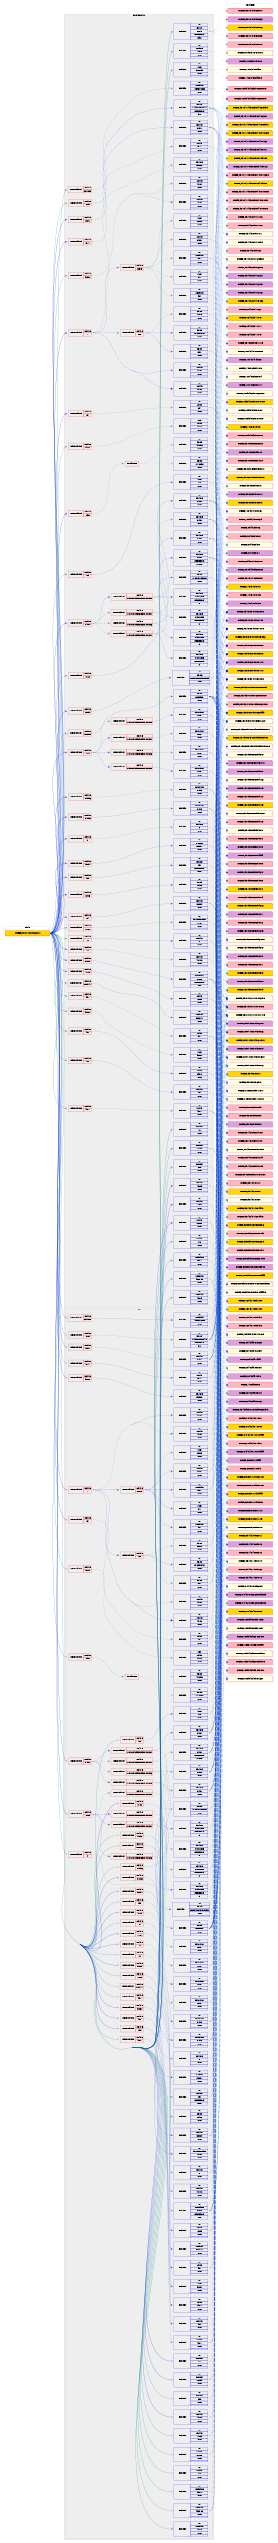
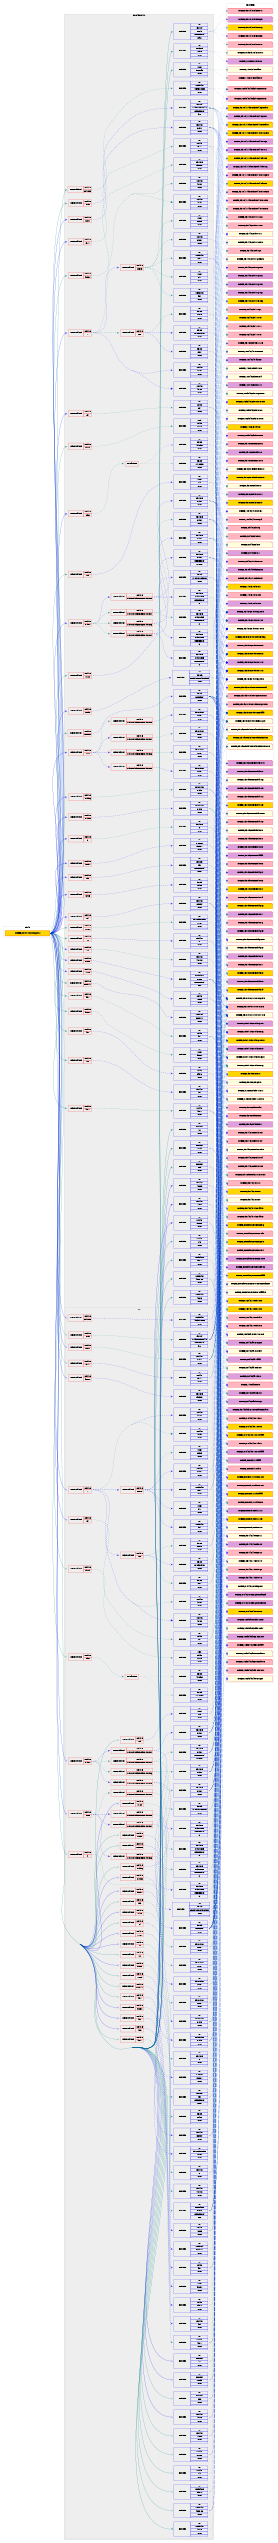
node "portage://dev-db/postgresql-9.5.18": removed
node "portage://dev-libs/libpcre-8.44": fillcolor gold -> lightyellow
